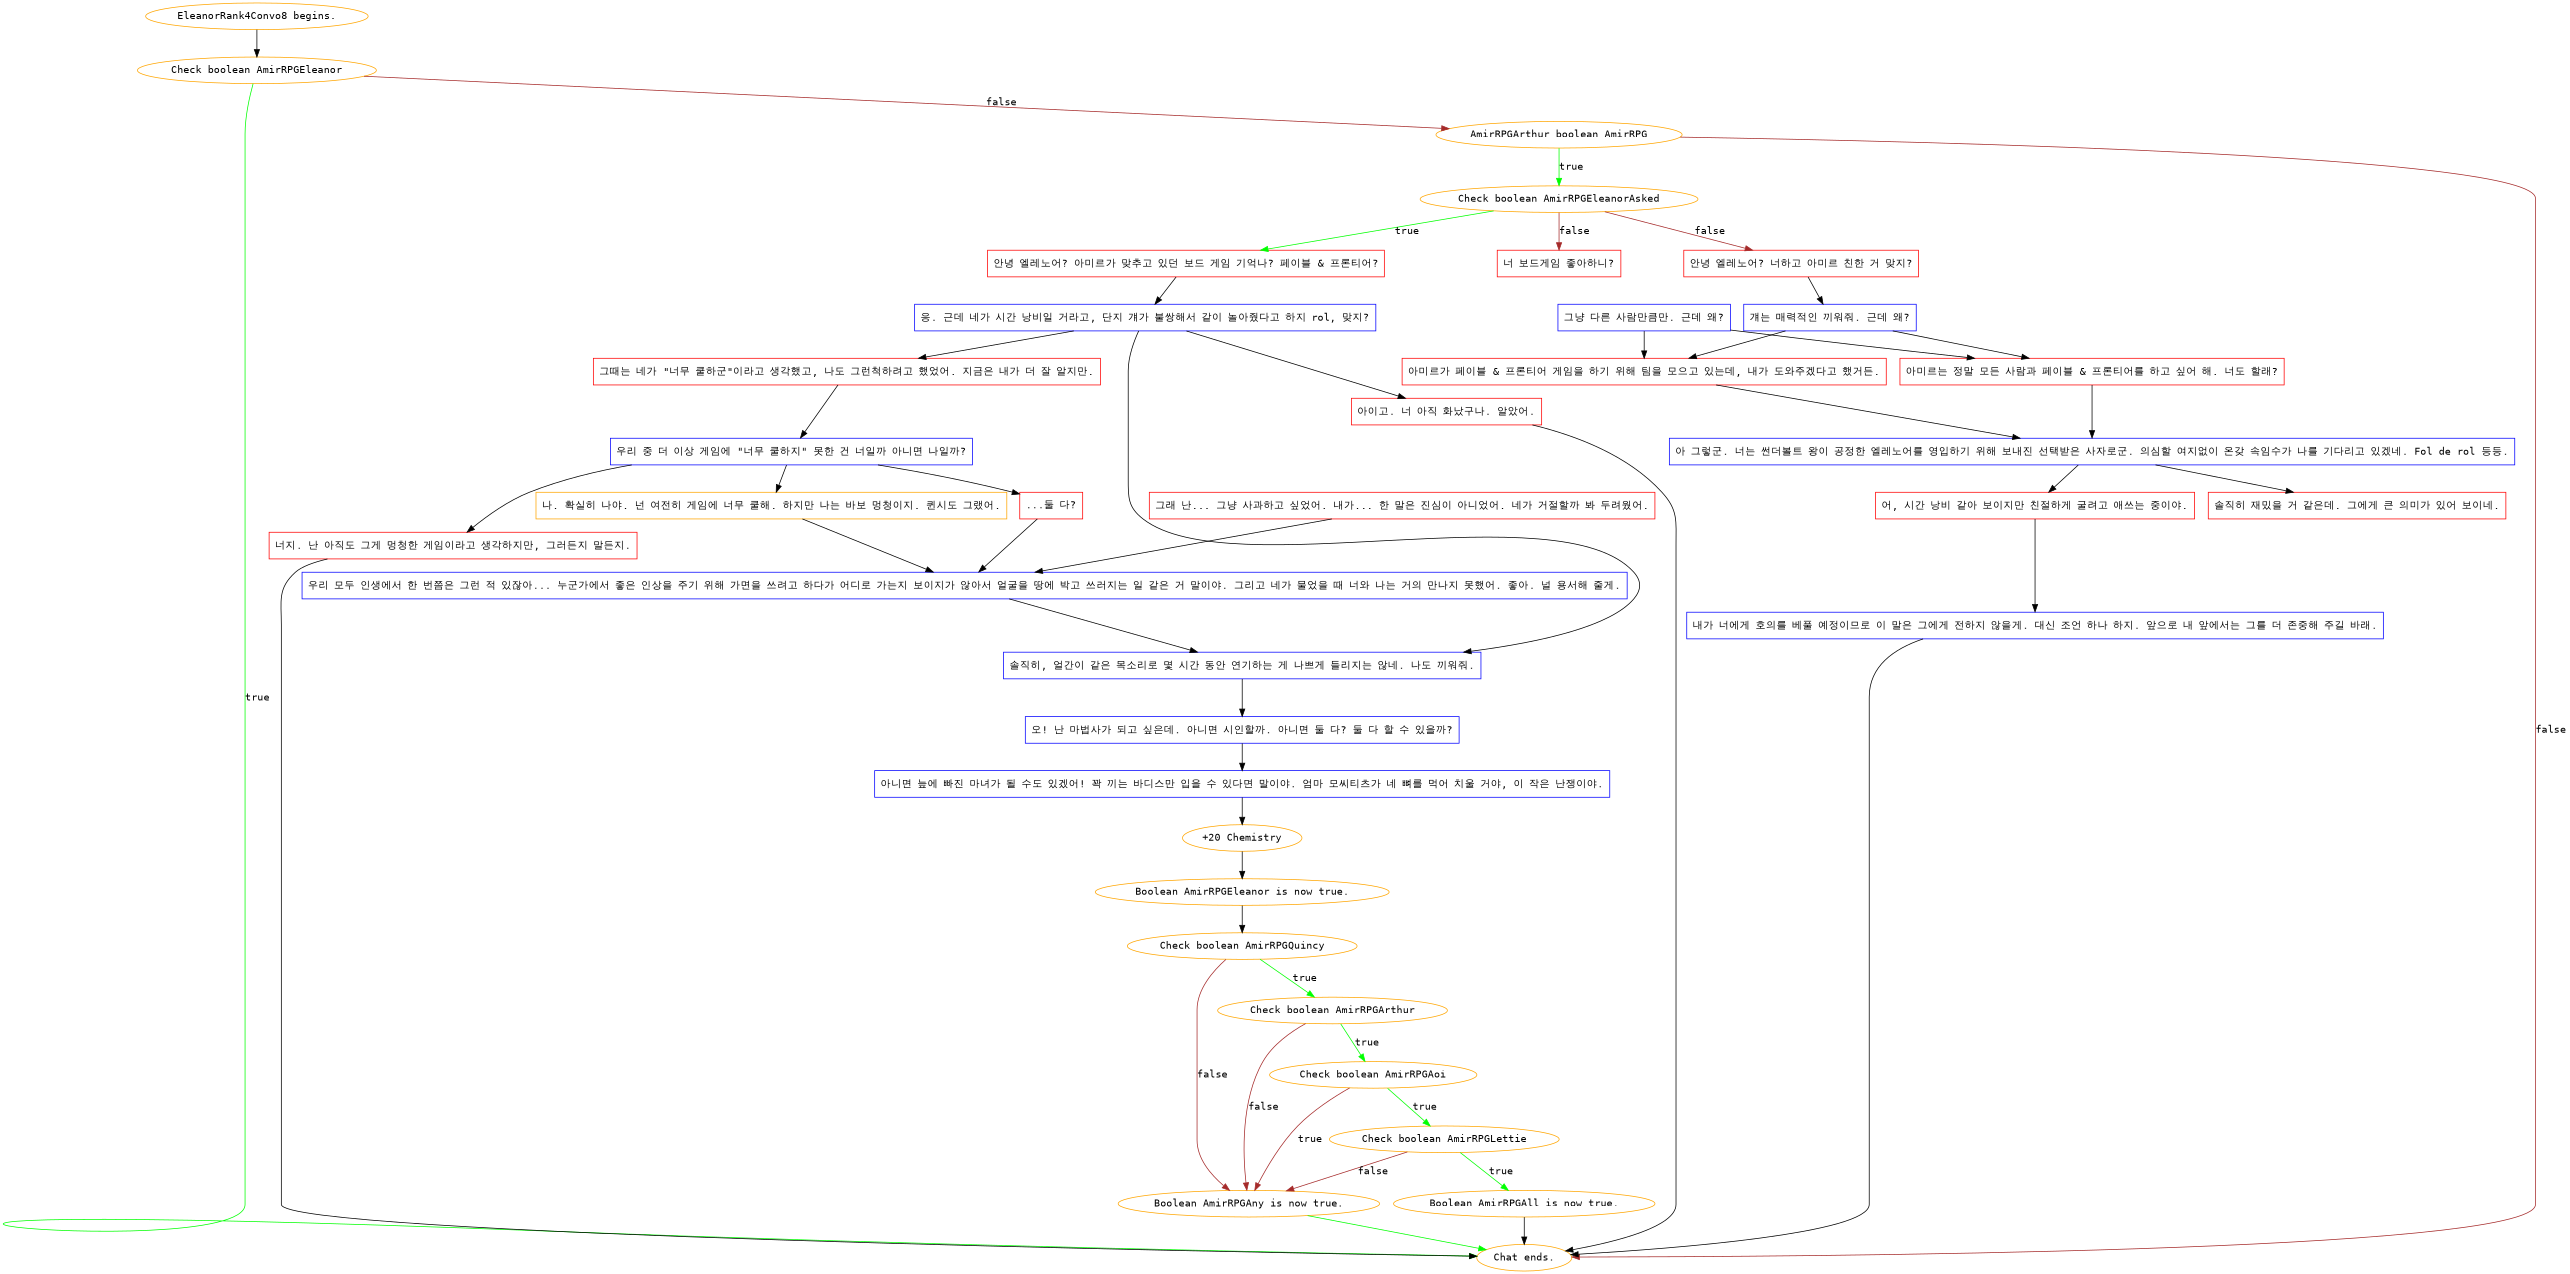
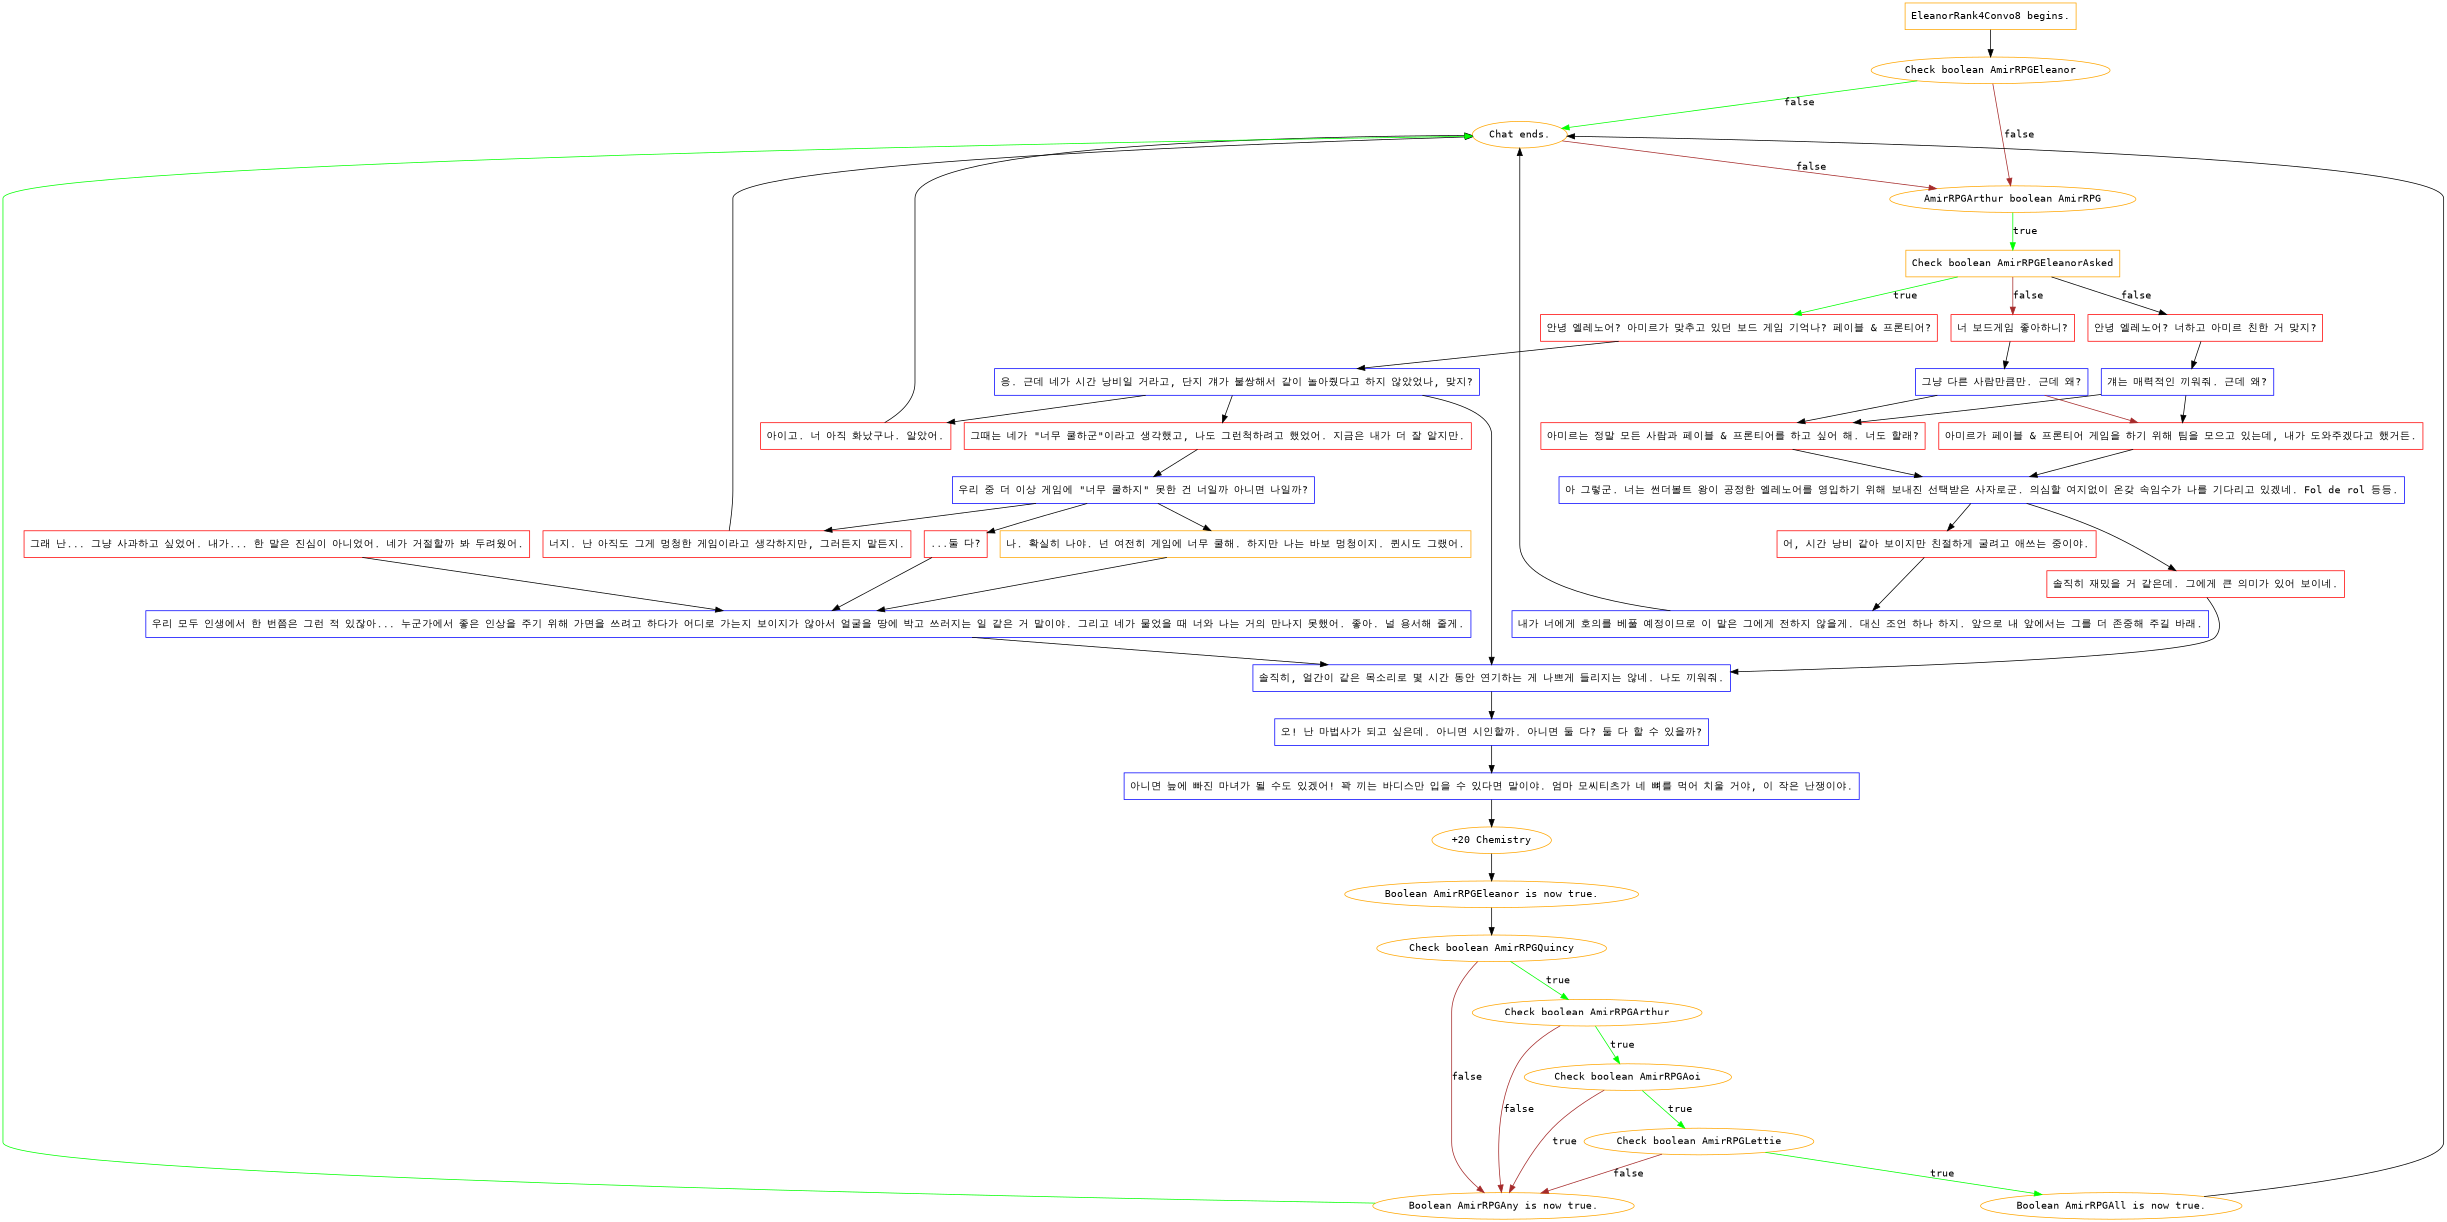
node "EleanorRank4Convo8 begins.": shape ellipse -> box
node "Check boolean AmirRPGEleanorAsked": shape ellipse -> box
edge "Check boolean AmirRPGEleanorAsked" -> "안녕 엘레노어? 너하고 아미르 친한 거 맞지?": color brown -> black
node "응. 근데 네가 시간 낭비일 거라고, 단지 걔가 불쌍해서 같이 놀아줬다고 하지 rol, 맞지?": label "응. 근데 네가 시간 낭비일 거라고, 단지 걔가 불쌍해서 같이 놀아줬다고 하지 rol, 맞지?" -> "응. 근데 네가 시간 낭비일 거라고, 단지 걔가 불쌍해서 같이 놀아줬다고 하지 않았었나, 맞지?"
edge "그냥 다른 사람만큼만. 근데 왜?" -> "아미르가 페이블 & 프론티어 게임을 하기 위해 팀을 모으고 있는데, 내가 도와주겠다고 했거든.": color black -> brown
edge "너 보드게임 좋아하니?" -> "그냥 다른 사람만큼만. 근데 왜?": added
edge "솔직히 재밌을 거 같은데. 그에게 큰 의미가 있어 보이네." -> "솔직히, 얼간이 같은 목소리로 몇 시간 동안 연기하는 게 나쁘게 들리지는 않네. 나도 끼워줘.": added
edge "Check boolean AmirRPGEleanor" -> "Chat ends.": label "true" -> "false"
edge "AmirRPGArthur boolean AmirRPG" -> "Chat ends.": reversed
